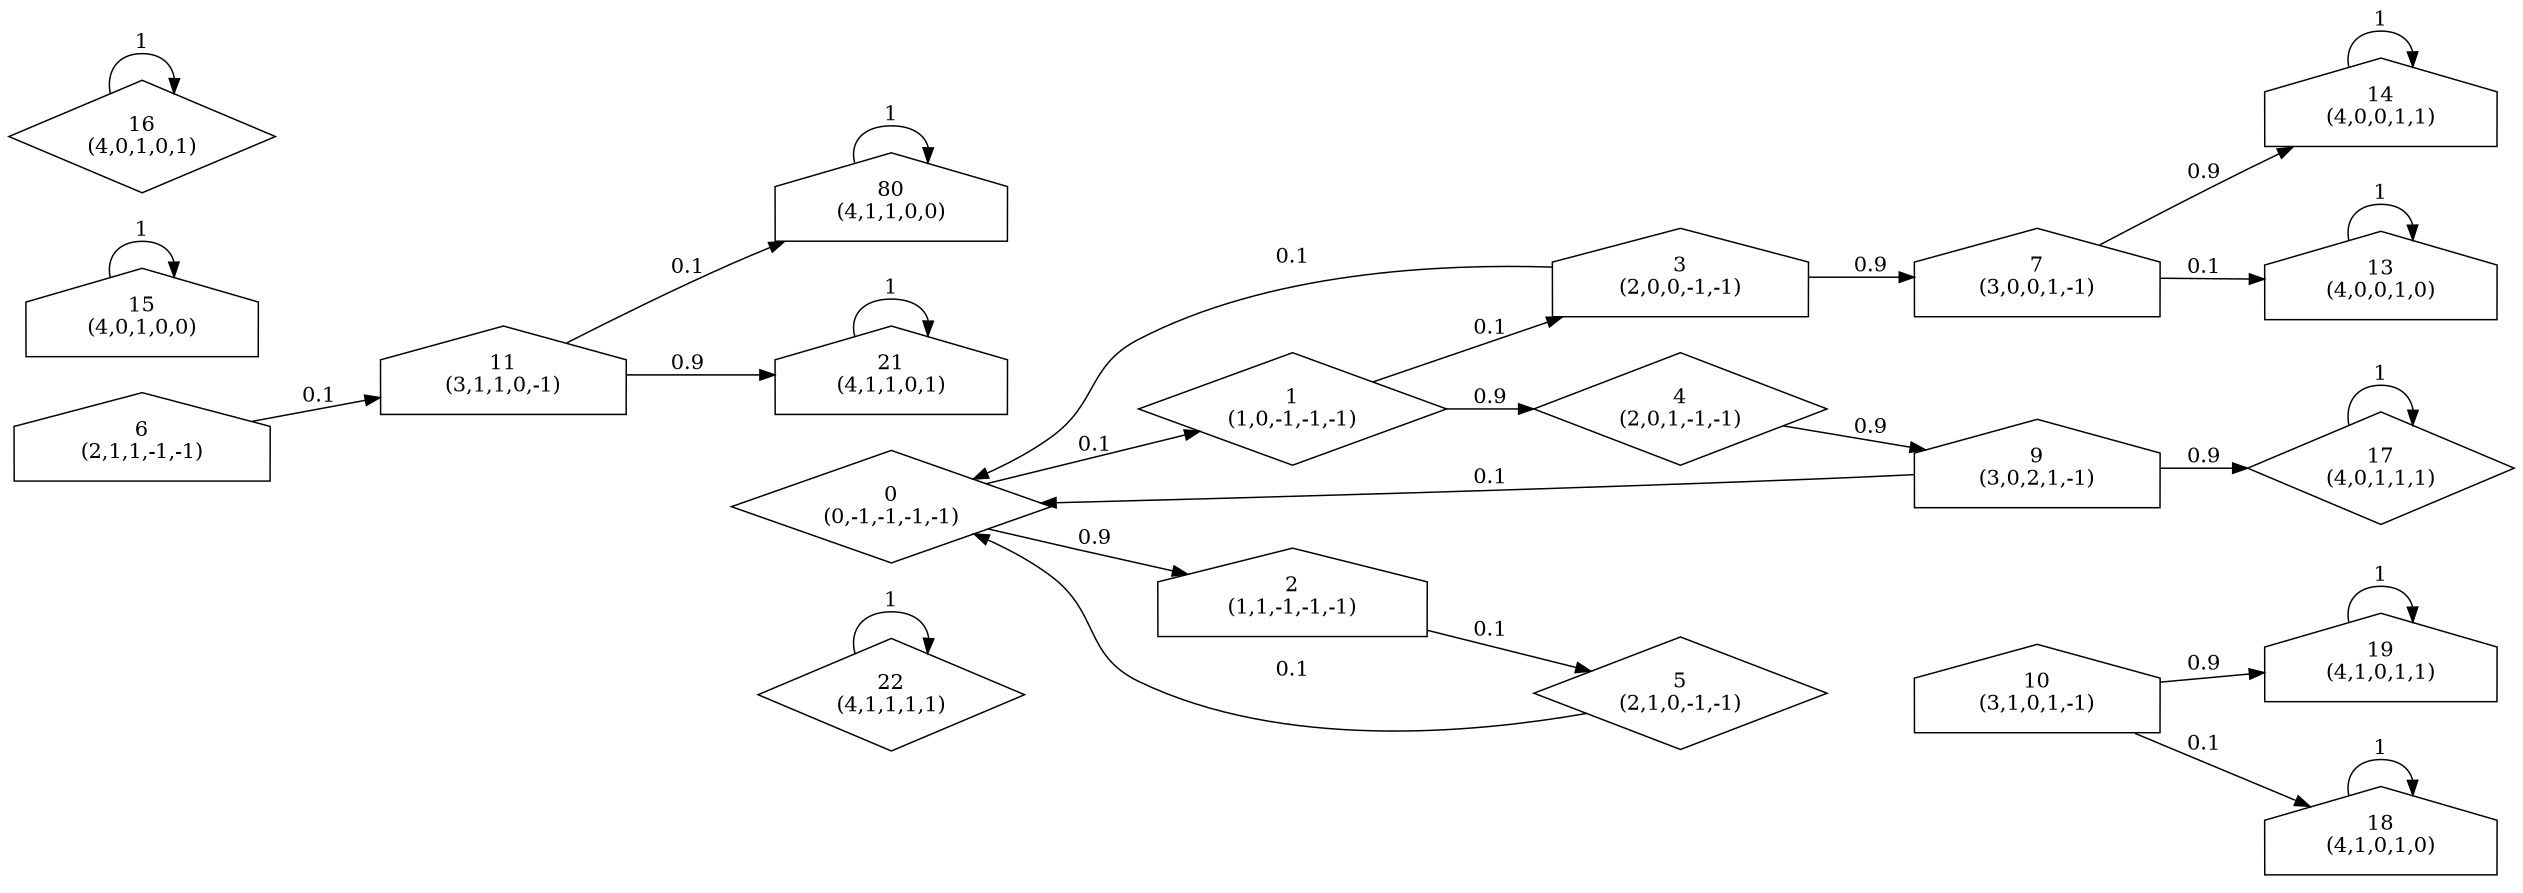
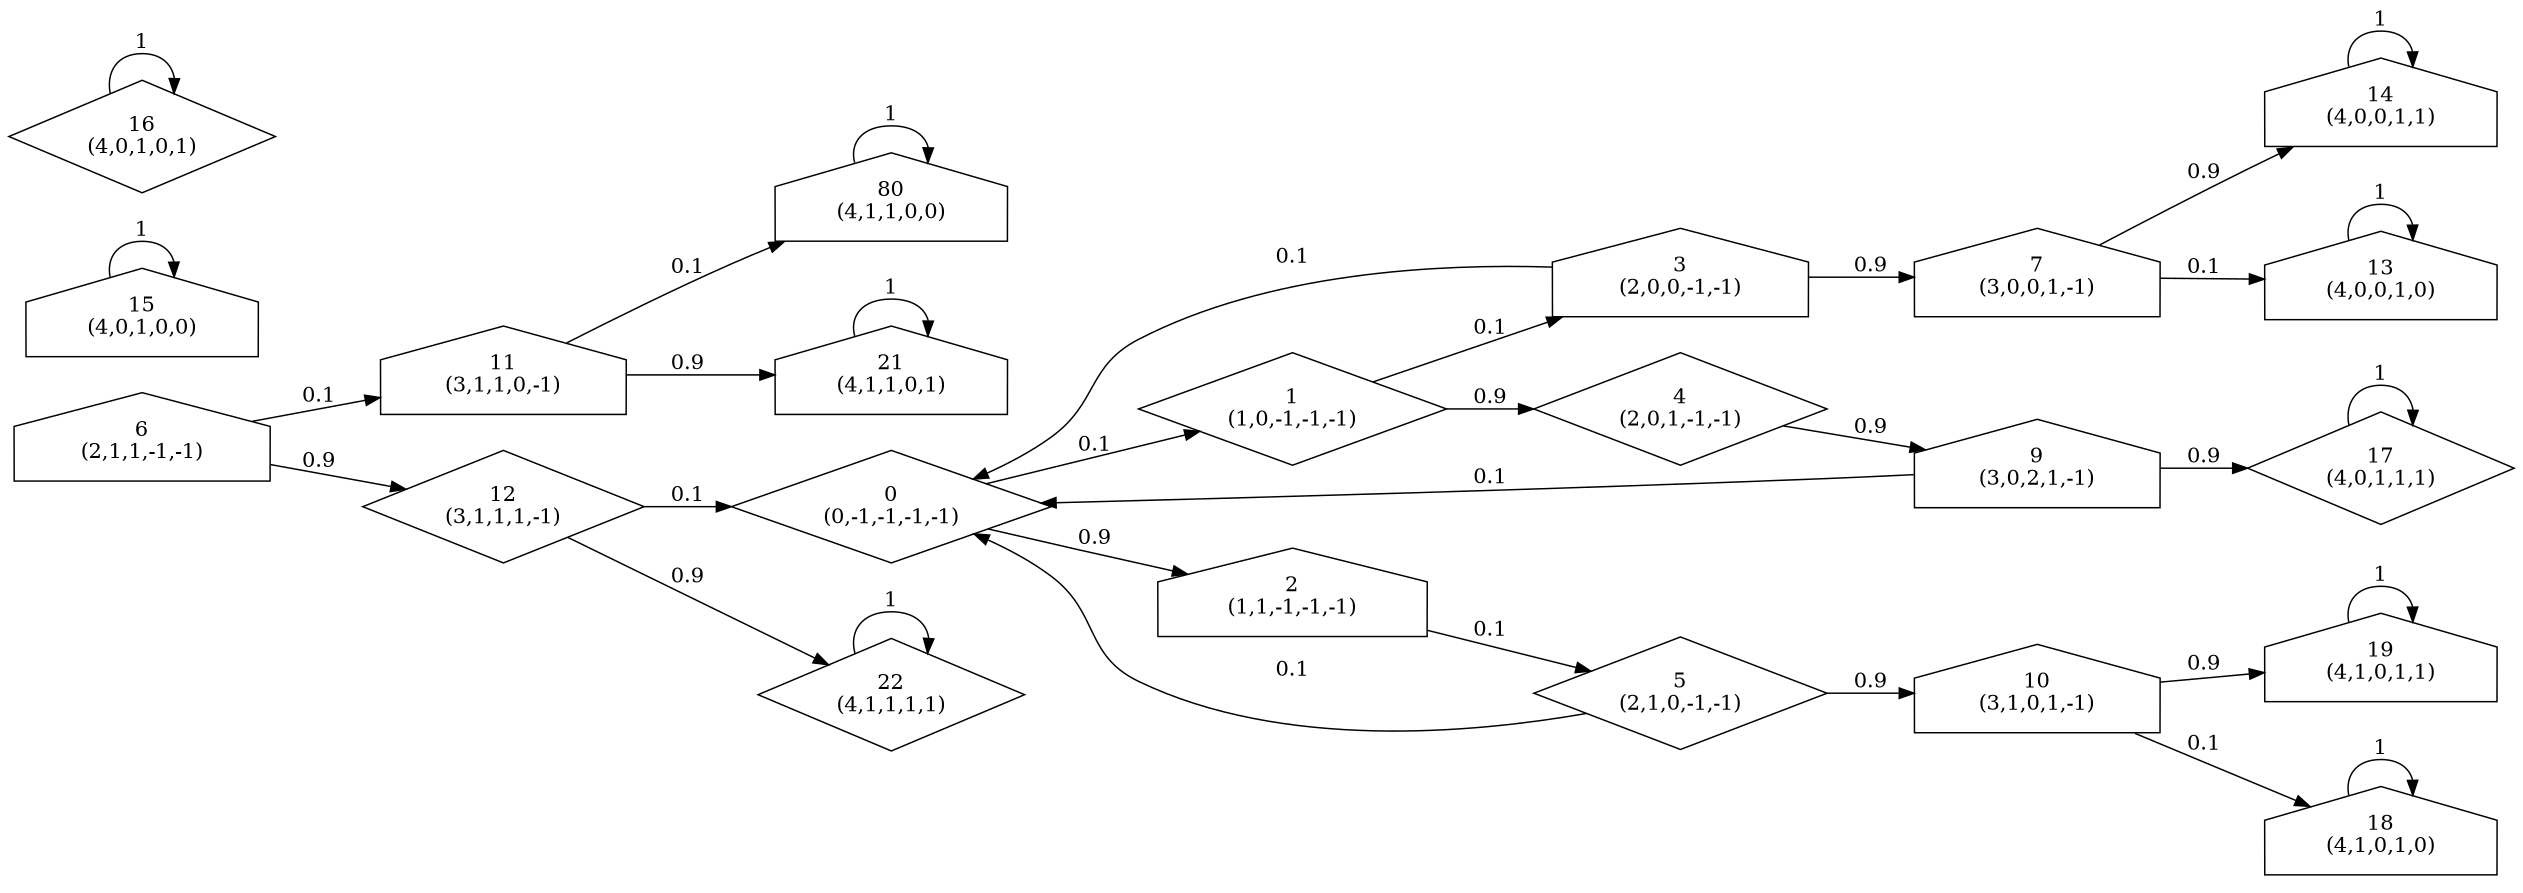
node "12 (3,1,1,1,-1)": added
edge "5 (2,1,0,-1,-1)" -> "10 (3,1,0,1,-1)": added, label "0.9"
